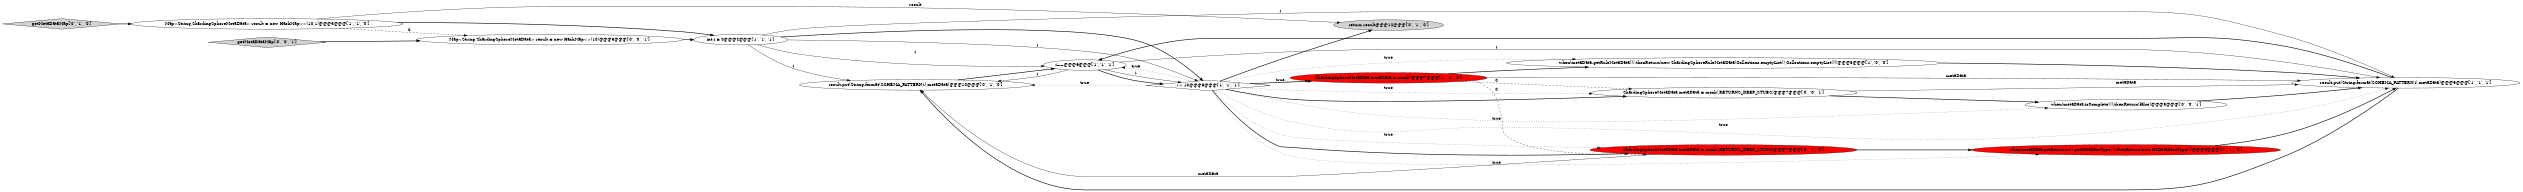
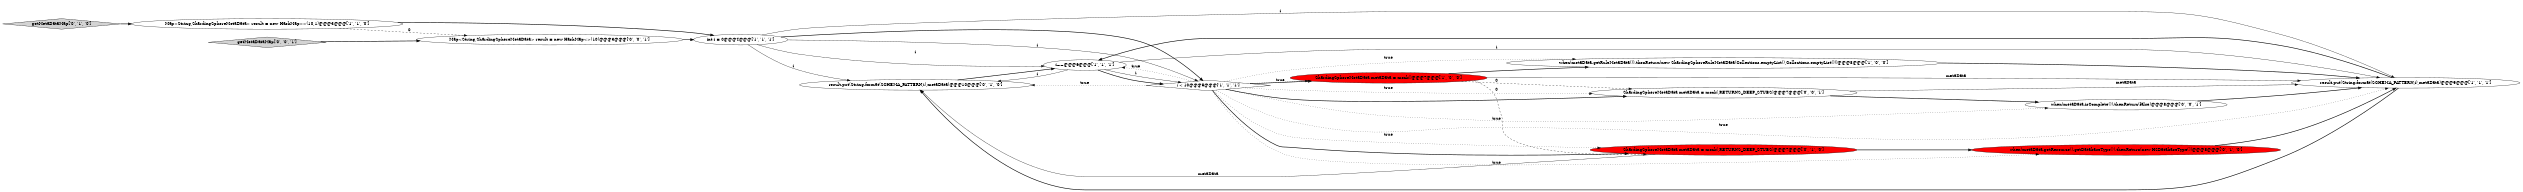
node "return result@@@12@@@['0', '1', '0']": removed
